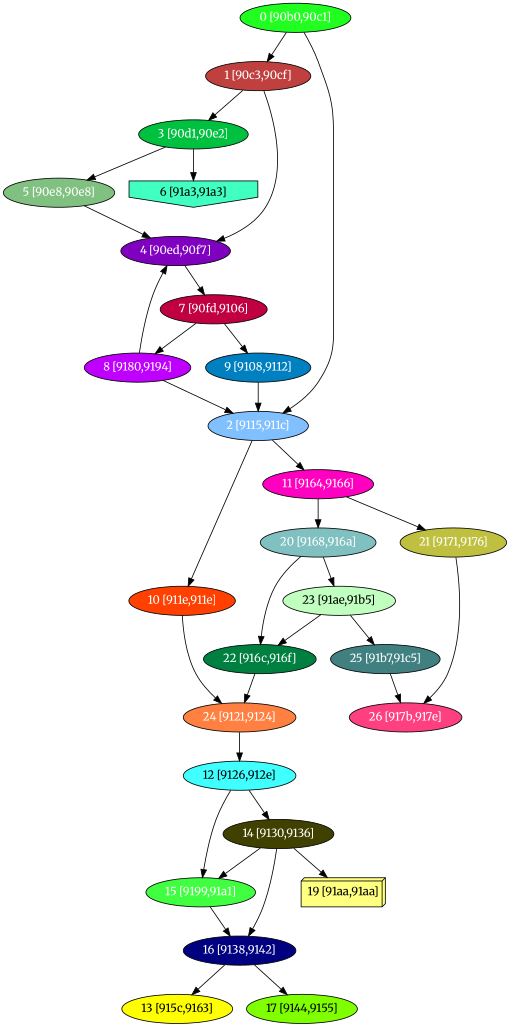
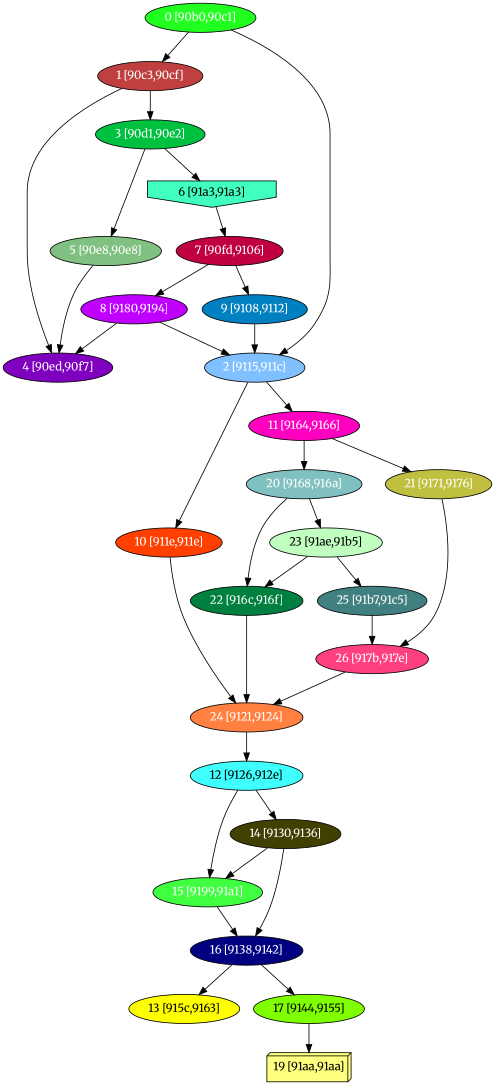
edge "4 [90ed,90f7]" -> "7 [90fd,9106]": now "6 [91a3,91a3]" -> "7 [90fd,9106]"
edge "26 [917b,917e]" -> "24 [9121,9124]": added
edge "14 [9130,9136]" -> "19 [91aa,91aa]": now "17 [9144,9155]" -> "19 [91aa,91aa]"
